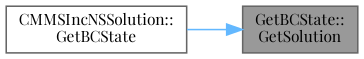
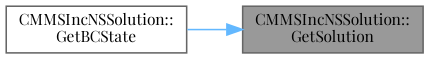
node "GetBCState:: GetSolution": label "GetBCState:: GetSolution" -> "CMMSIncNSSolution:: GetSolution"
